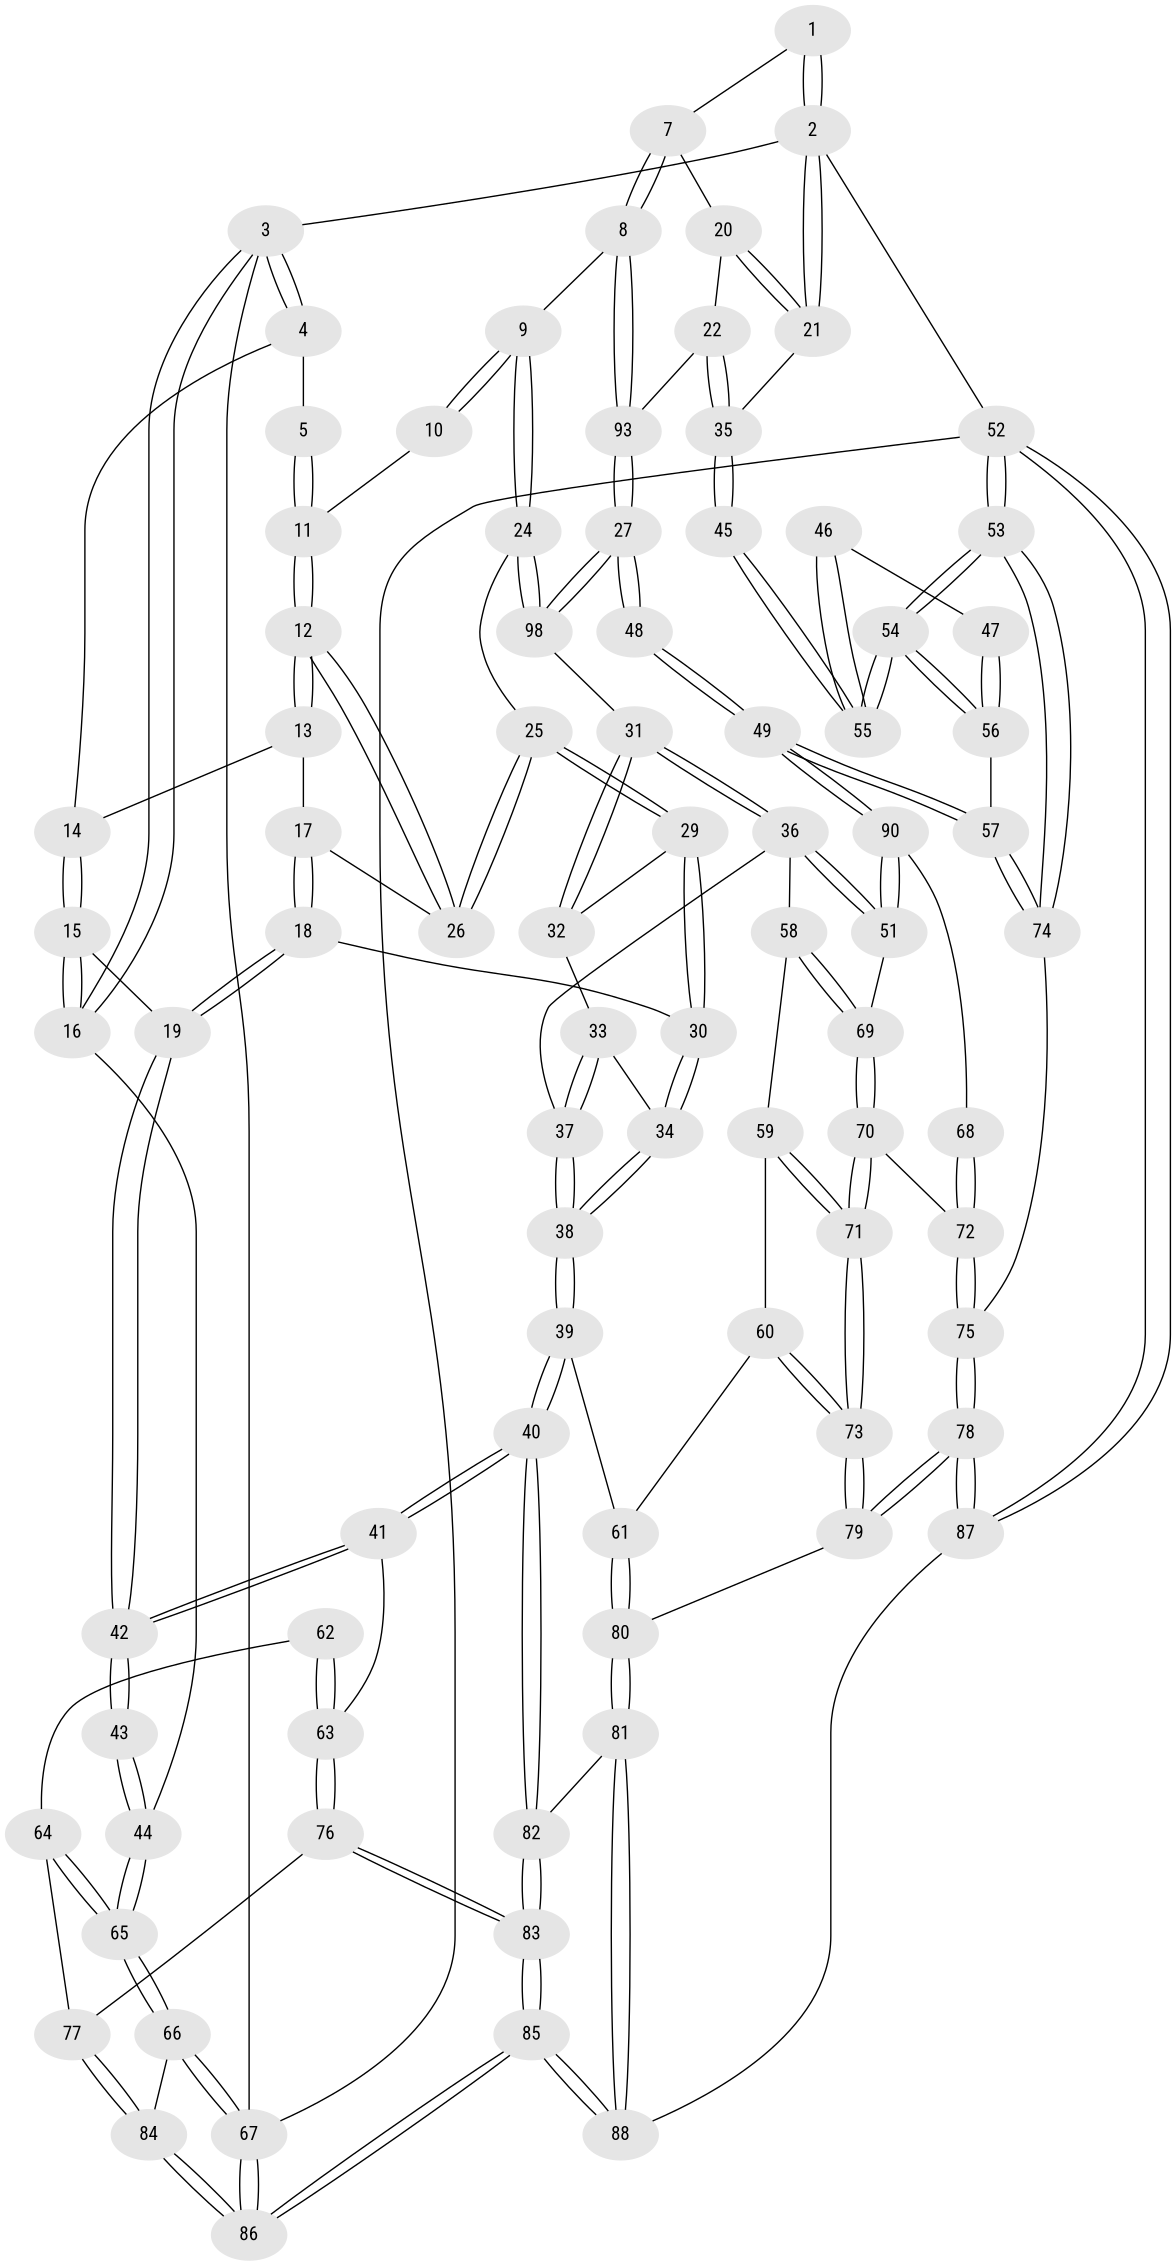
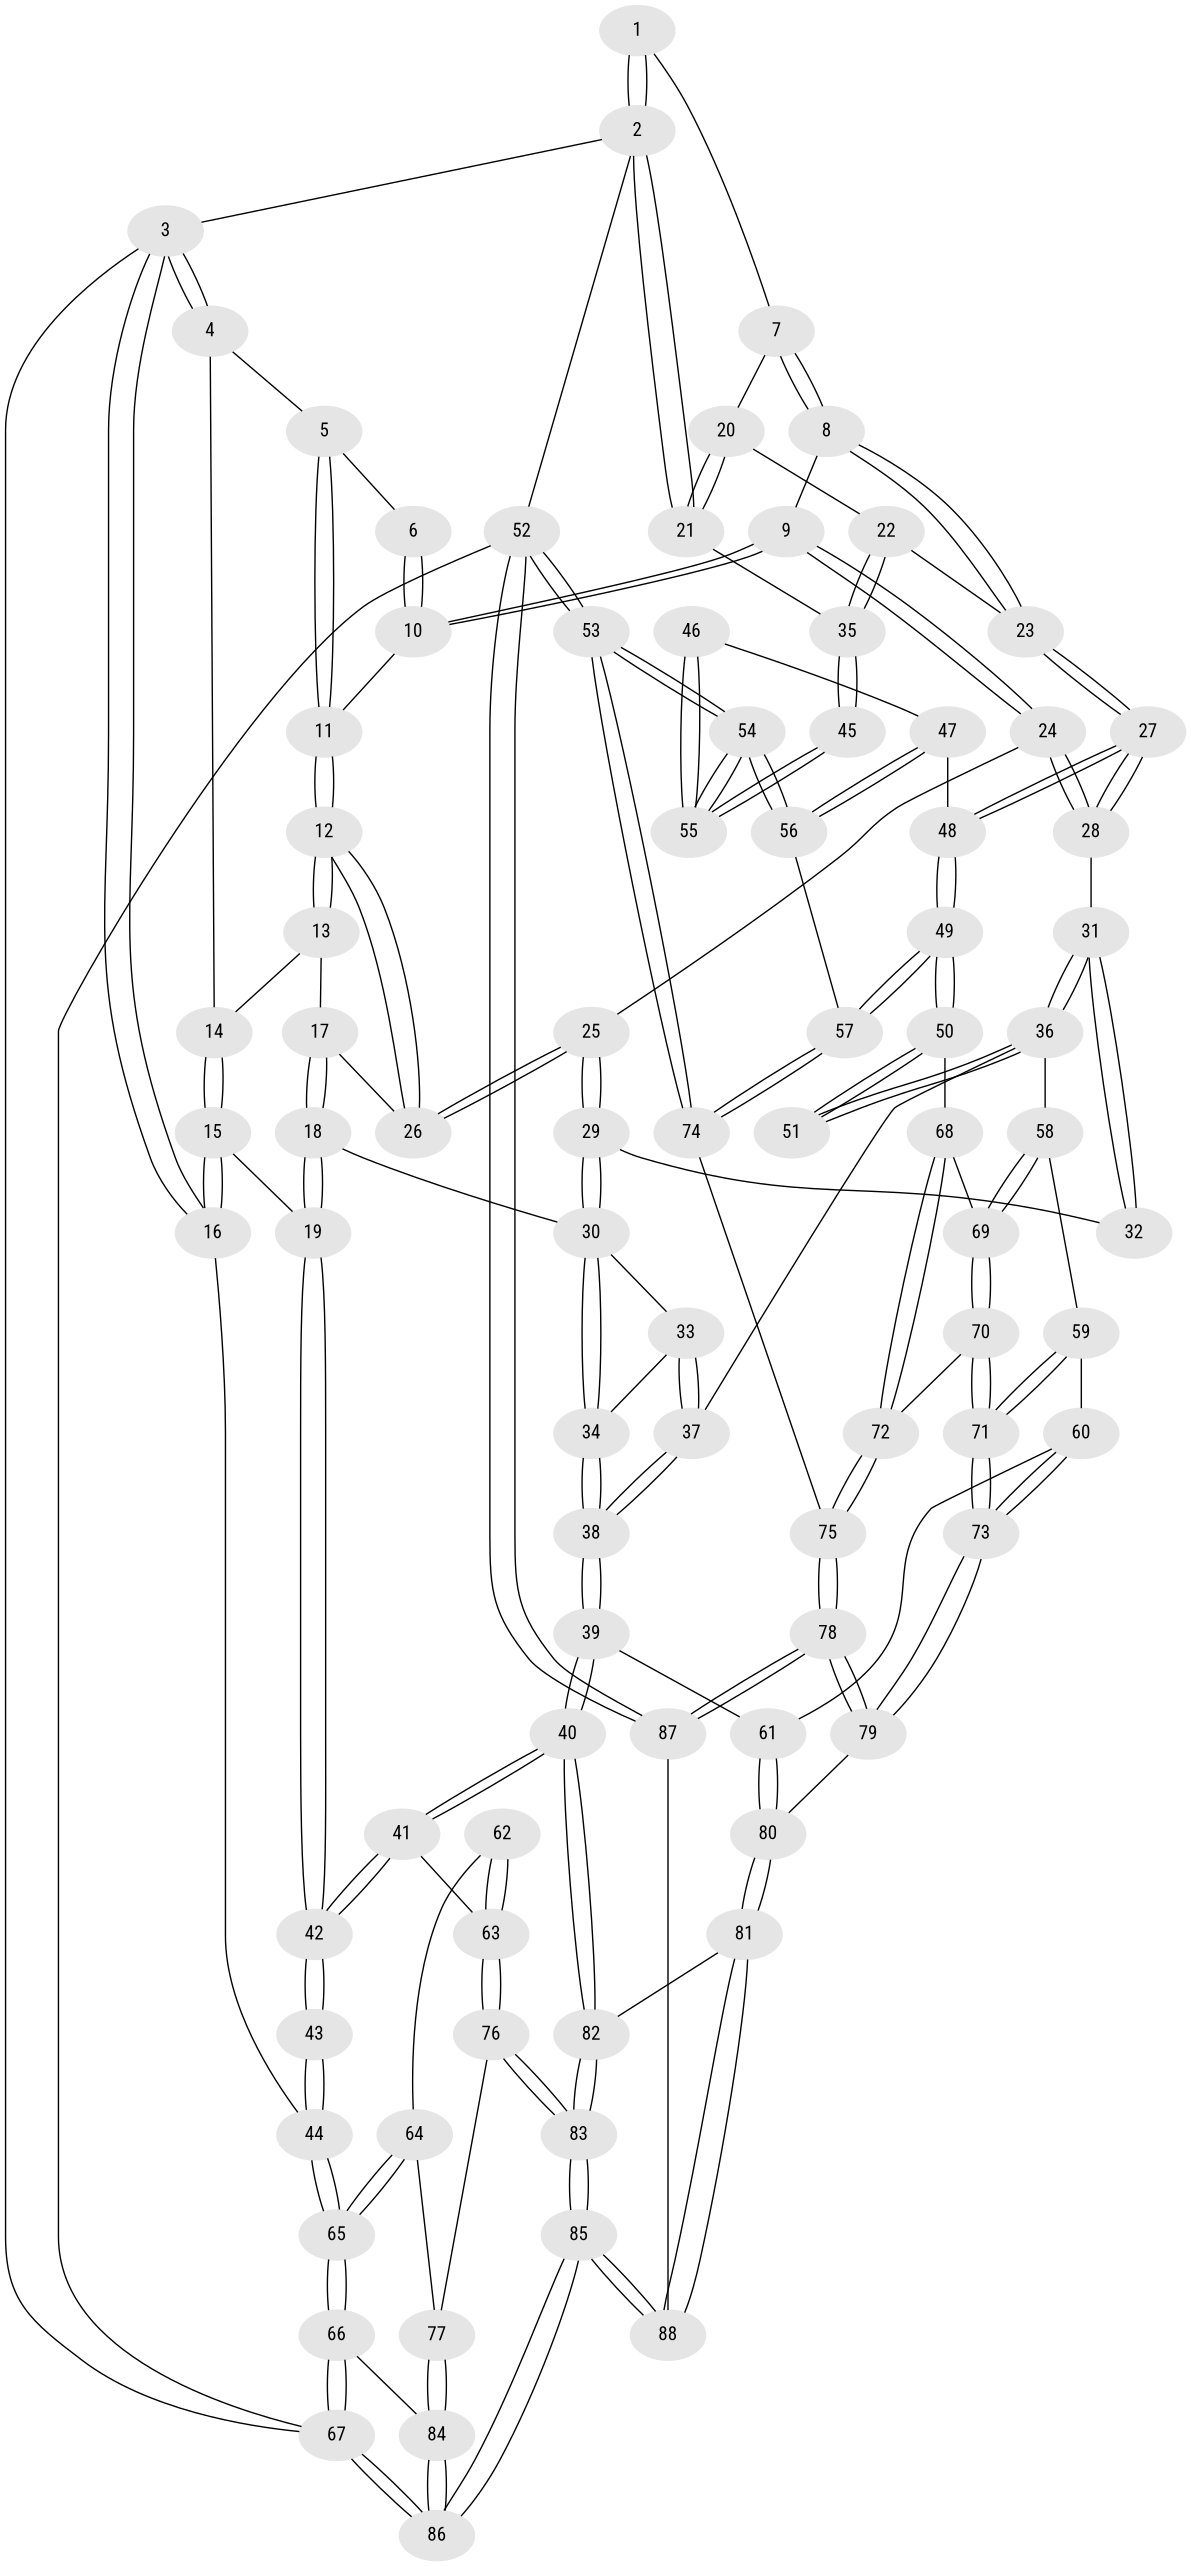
node "93": label "93" -> "23"
node "6": added
node "98": label "98" -> "28"
edge "47" -- "48": added
node "90": label "90" -> "50"
edge "32" -- "33": now "30" -- "33"
edge "51" -- "69": now "68" -- "69"
